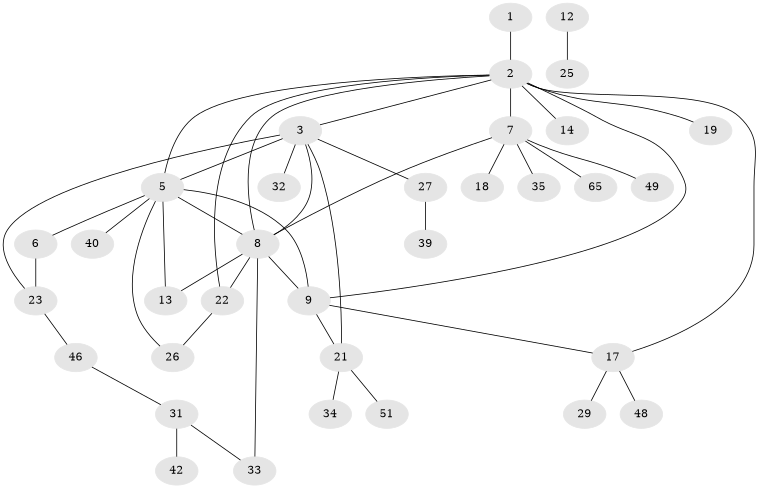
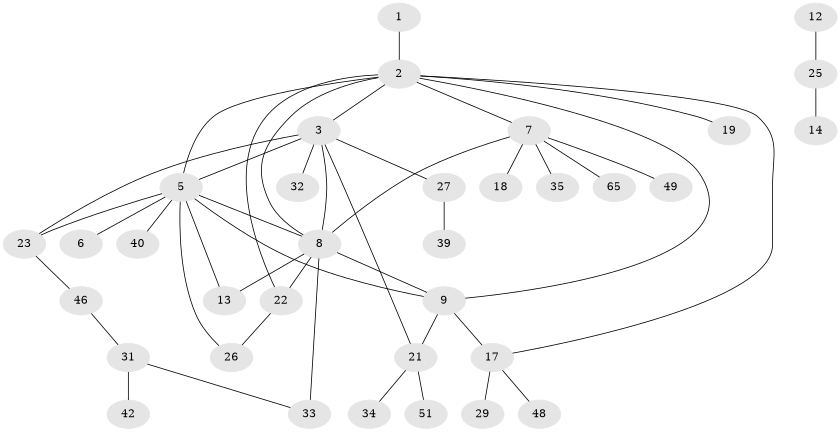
edge "2" -- "14": now "25" -- "14"
edge "6" -- "23": now "5" -- "23"
